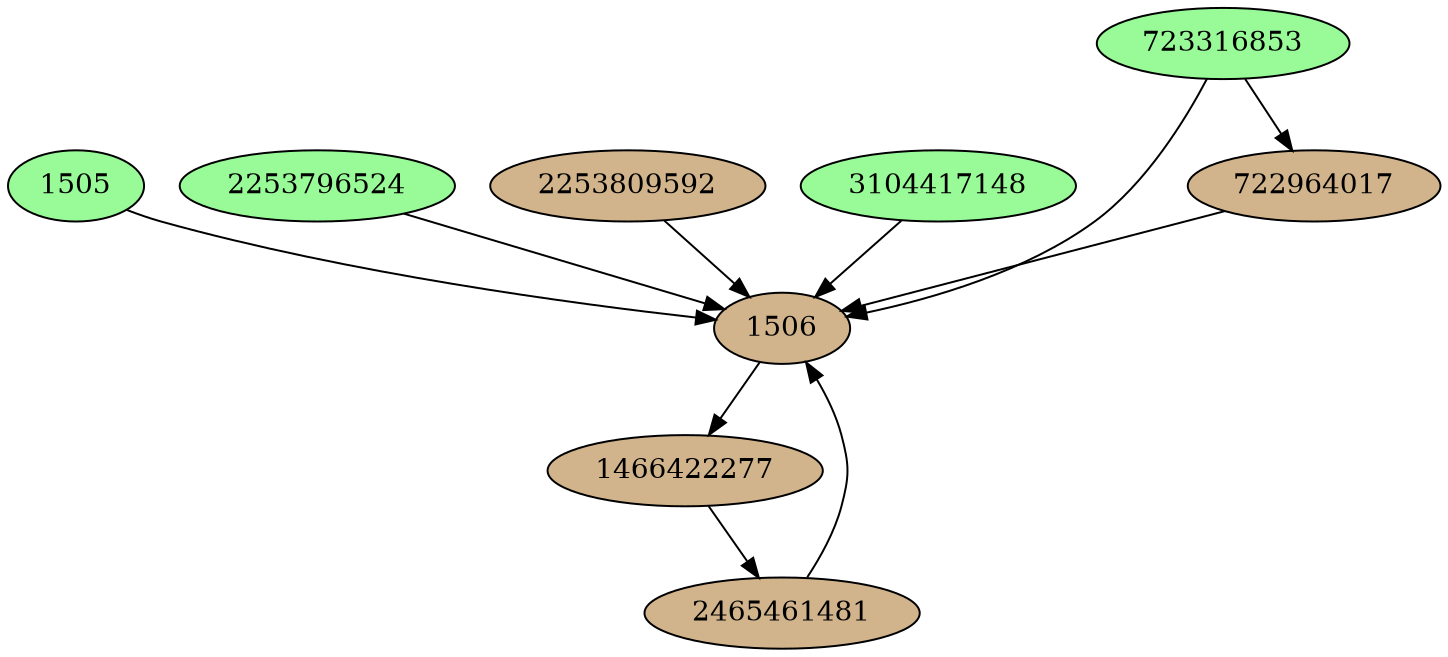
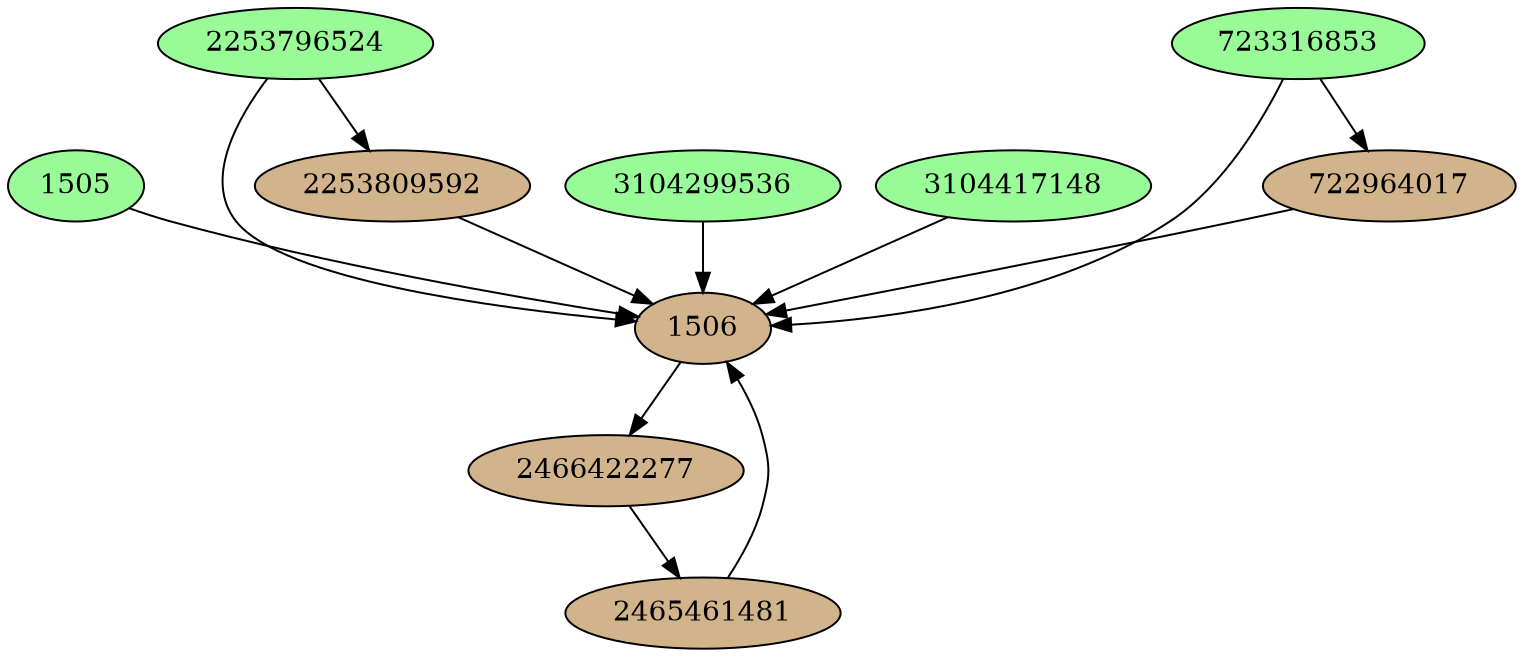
edge "2253796524" -> "2253809592": added
node "3104299536": added
node "1466422277": label "1466422277" -> "2466422277"
